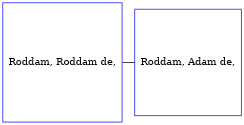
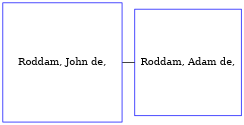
node "Roddam, Roddam de,": label "Roddam, Roddam de," -> "Roddam, John de,"
